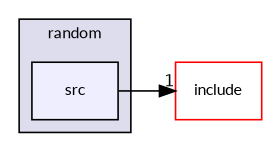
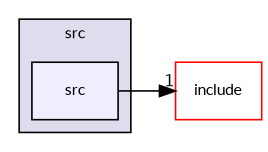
cluster "random": label "random" -> "src"
